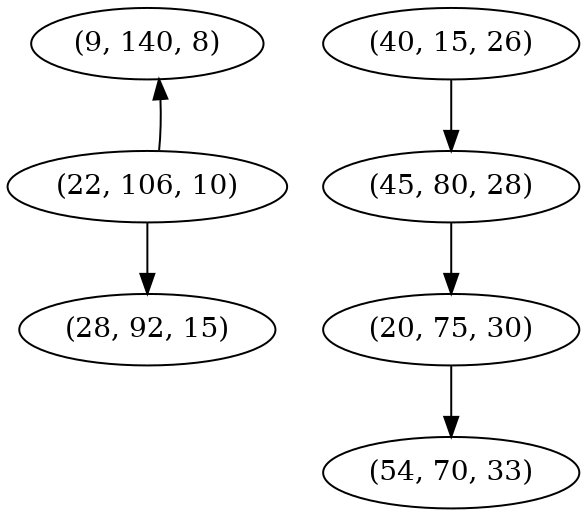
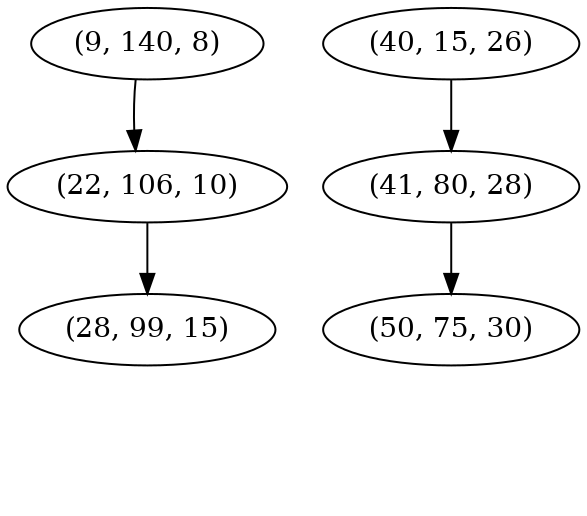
edge "(22, 106, 10)" -> "(9, 140, 8)": reversed
node "(45, 80, 28)": label "(45, 80, 28)" -> "(41, 80, 28)"
node "(28, 92, 15)": label "(28, 92, 15)" -> "(28, 99, 15)"
node "(20, 75, 30)": label "(20, 75, 30)" -> "(50, 75, 30)"
node "(54, 70, 33)": removed
